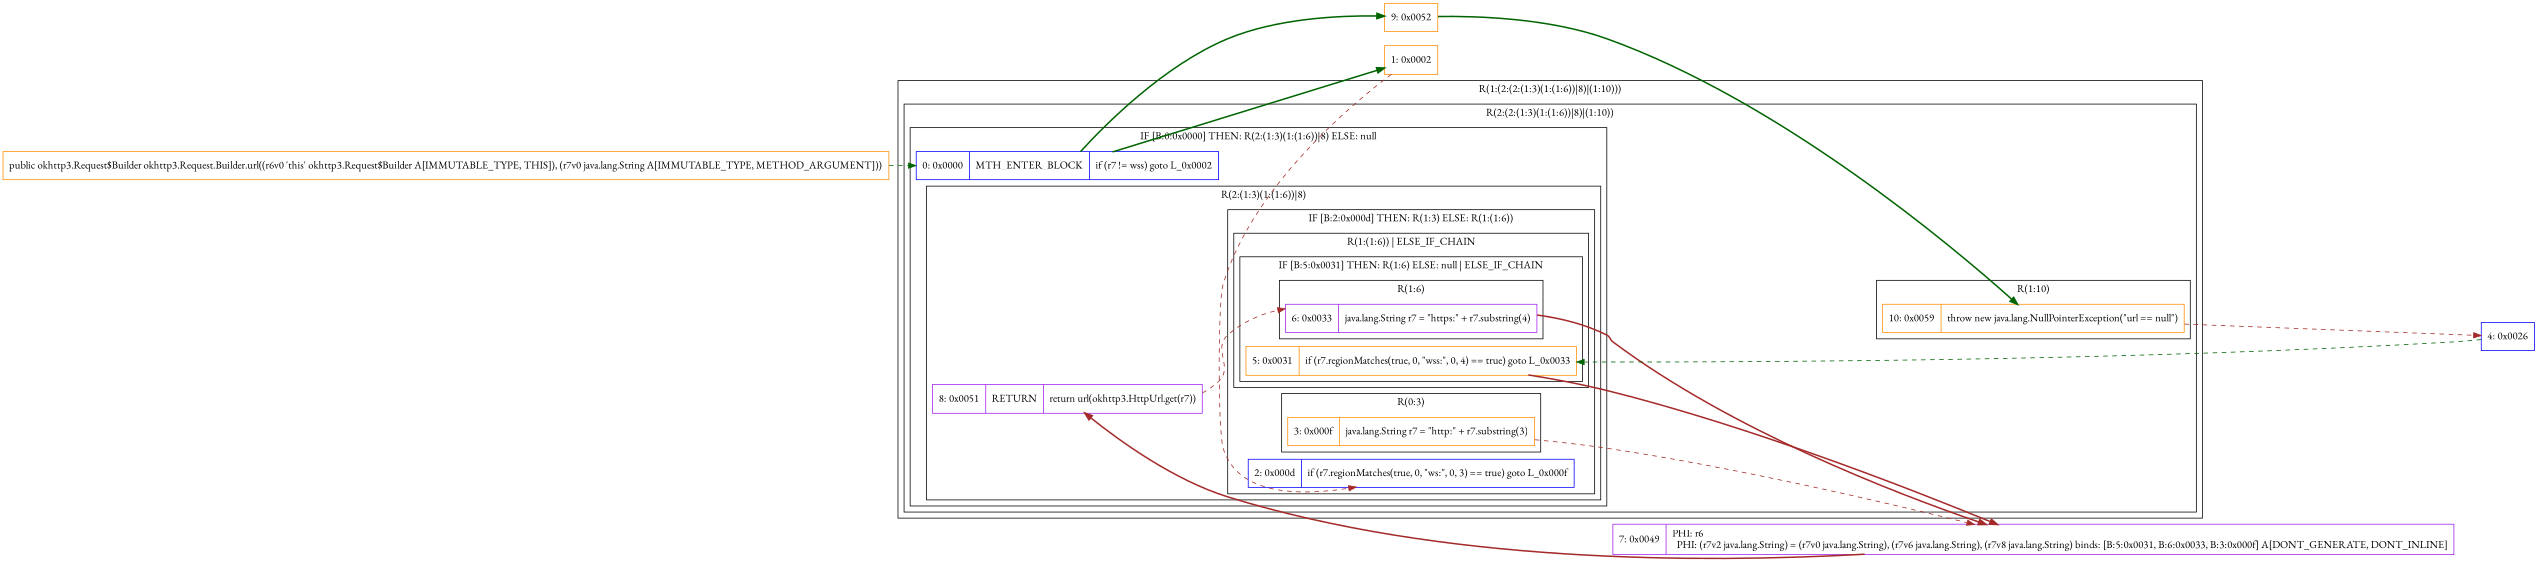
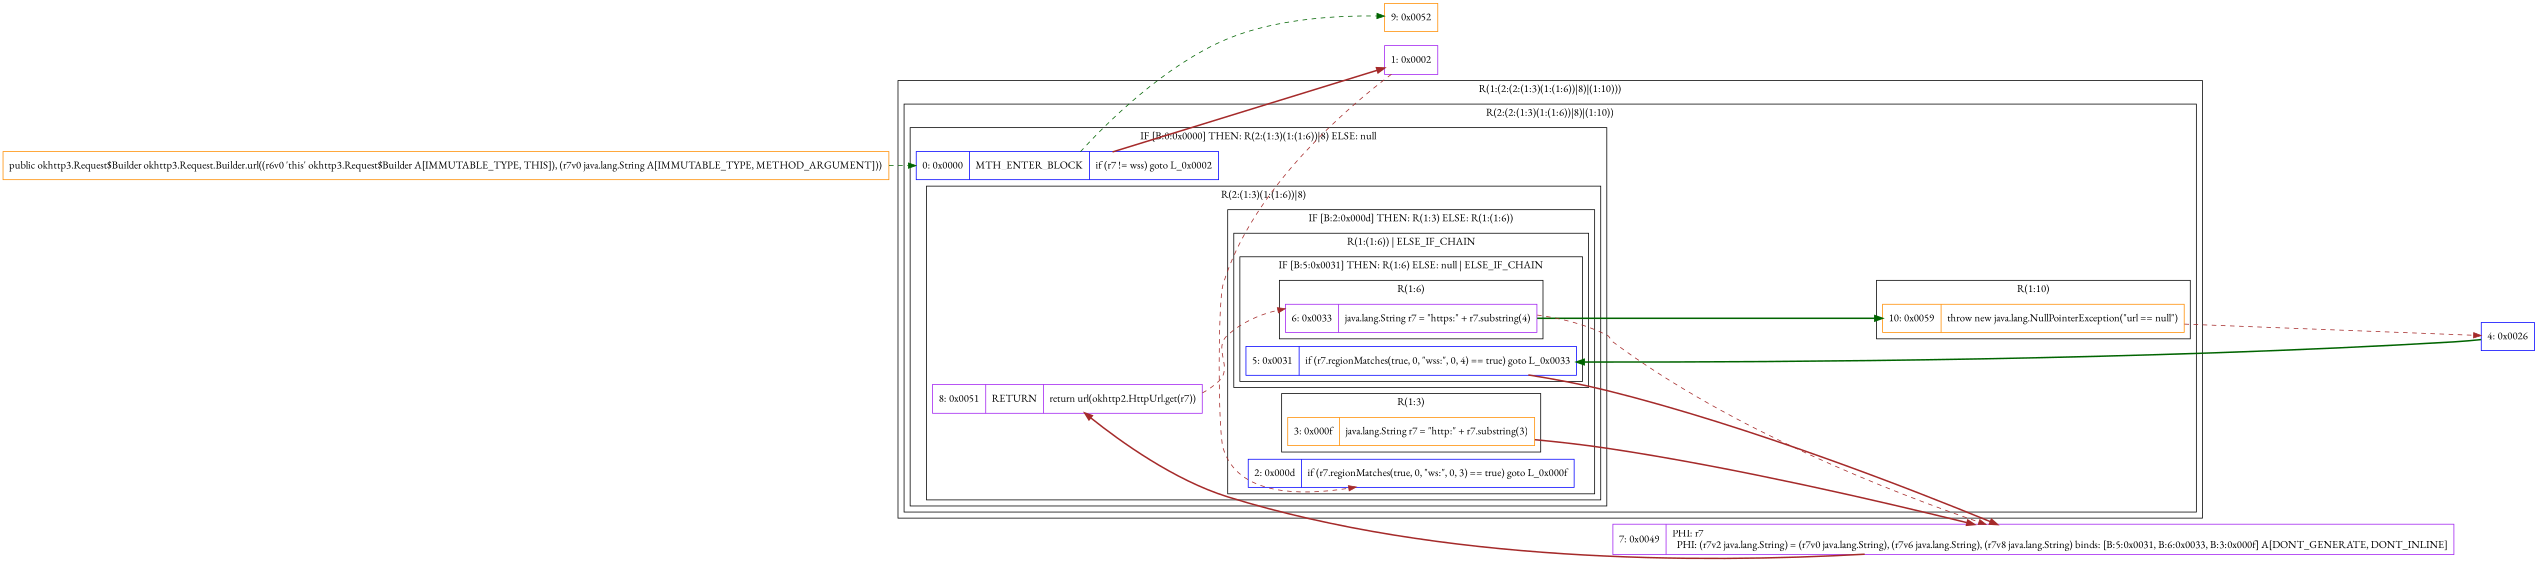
edge "0: 0x0000" -> "9: 0x0052": style bold -> dashed
node "1: 0x0002": color darkorange -> purple
edge "9: 0x0052" -> "10: 0x0059": now "6: 0x0033" -> "10: 0x0059"
edge "0: 0x0000" -> "1: 0x0002": color darkgreen -> brown
edge "4: 0x0026" -> "5: 0x0031": style dashed -> bold
node "5: 0x0031": color darkorange -> blue
node "8: 0x0051": text "return url(okhttp3.HttpUrl.get(r7))" -> "return url(okhttp2.HttpUrl.get(r7))"
cluster "R(0:3)": label "R(0:3)" -> "R(1:3)"
edge "6: 0x0033" -> "7: 0x0049": style bold -> dashed
edge "3: 0x000f" -> "7: 0x0049": style dashed -> bold
node "7: 0x0049": text "PHI: r6" -> "PHI: r7"
